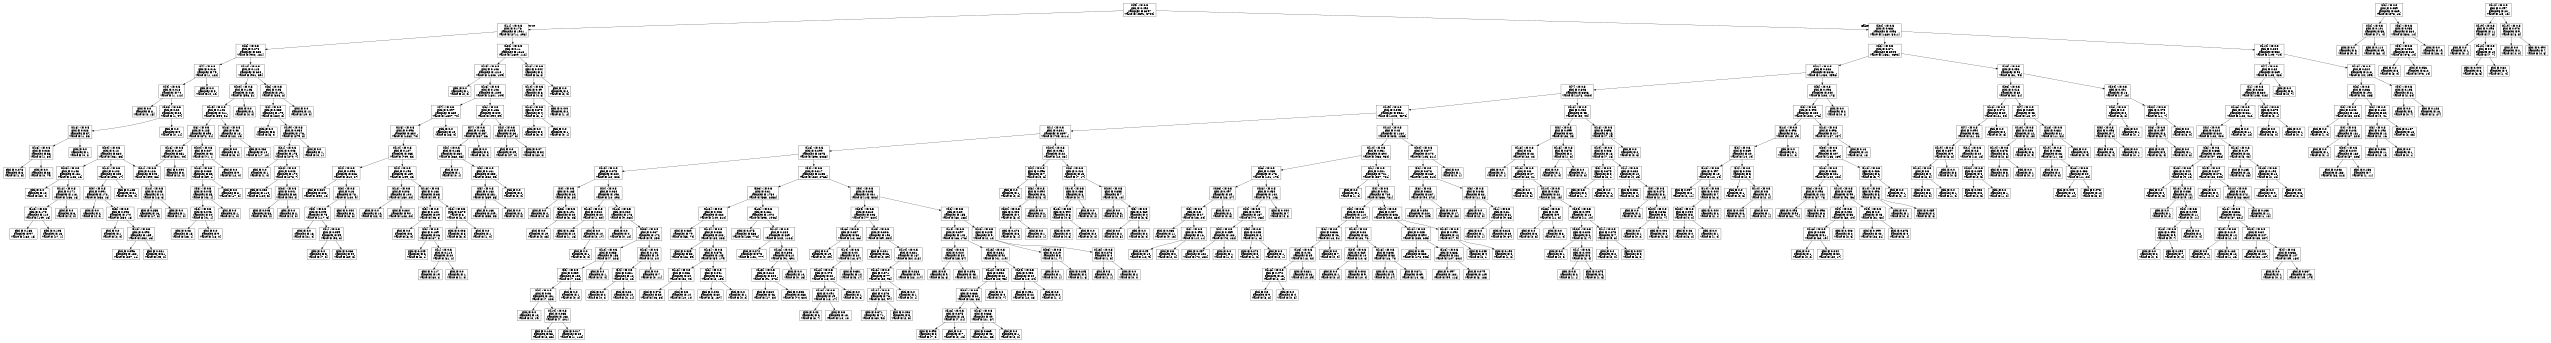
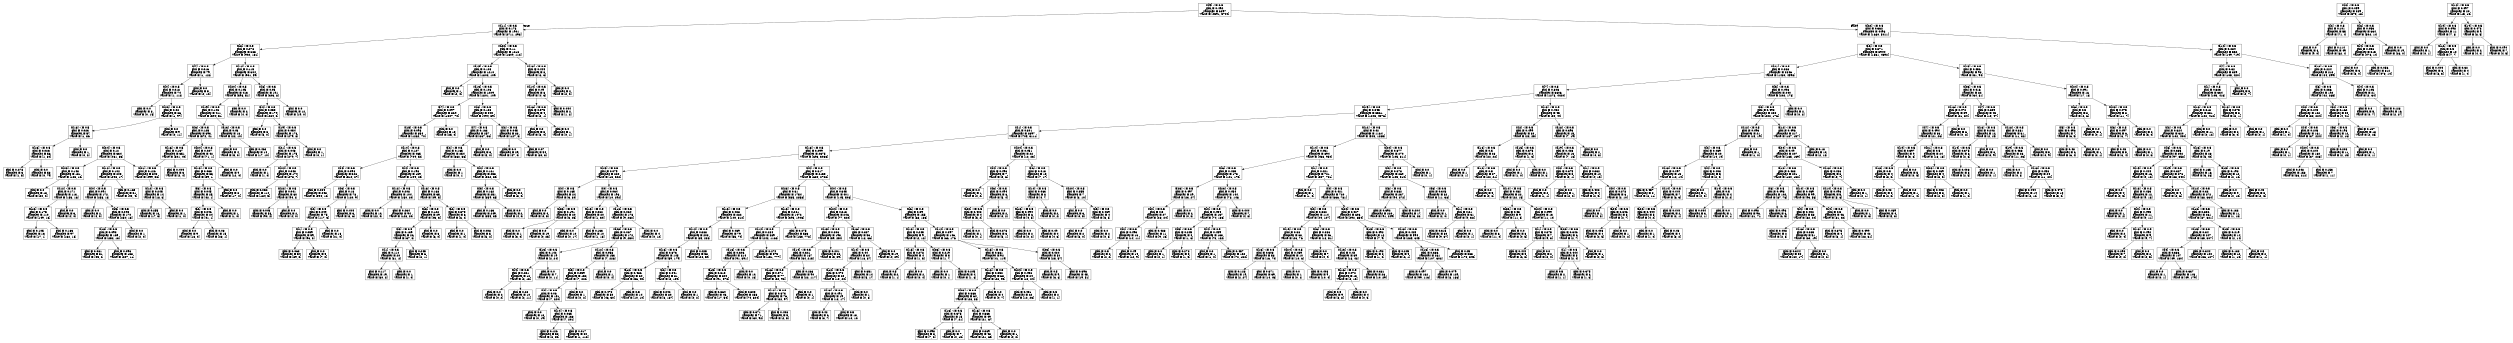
node "X[2] <= 0.5 gini = 0.375 value = 6 value = [6, 2]": label "X[2] <= 0.5 gini = 0.375 value = 6 value = [6, 2]" -> "X[2] <= 0.5 gini = 0.375 samples = 6 value = [6, 2]"
edge "gini = 0.0 samples = 10 value = [0, 17]" -> "gini = 0.0 samples = 1 value = [3, 0]": now "X[23] <= 0.5 gini = 0.191 samples = 20 value = [3, 25]" -> "gini = 0.0 samples = 1 value = [3, 0]"
